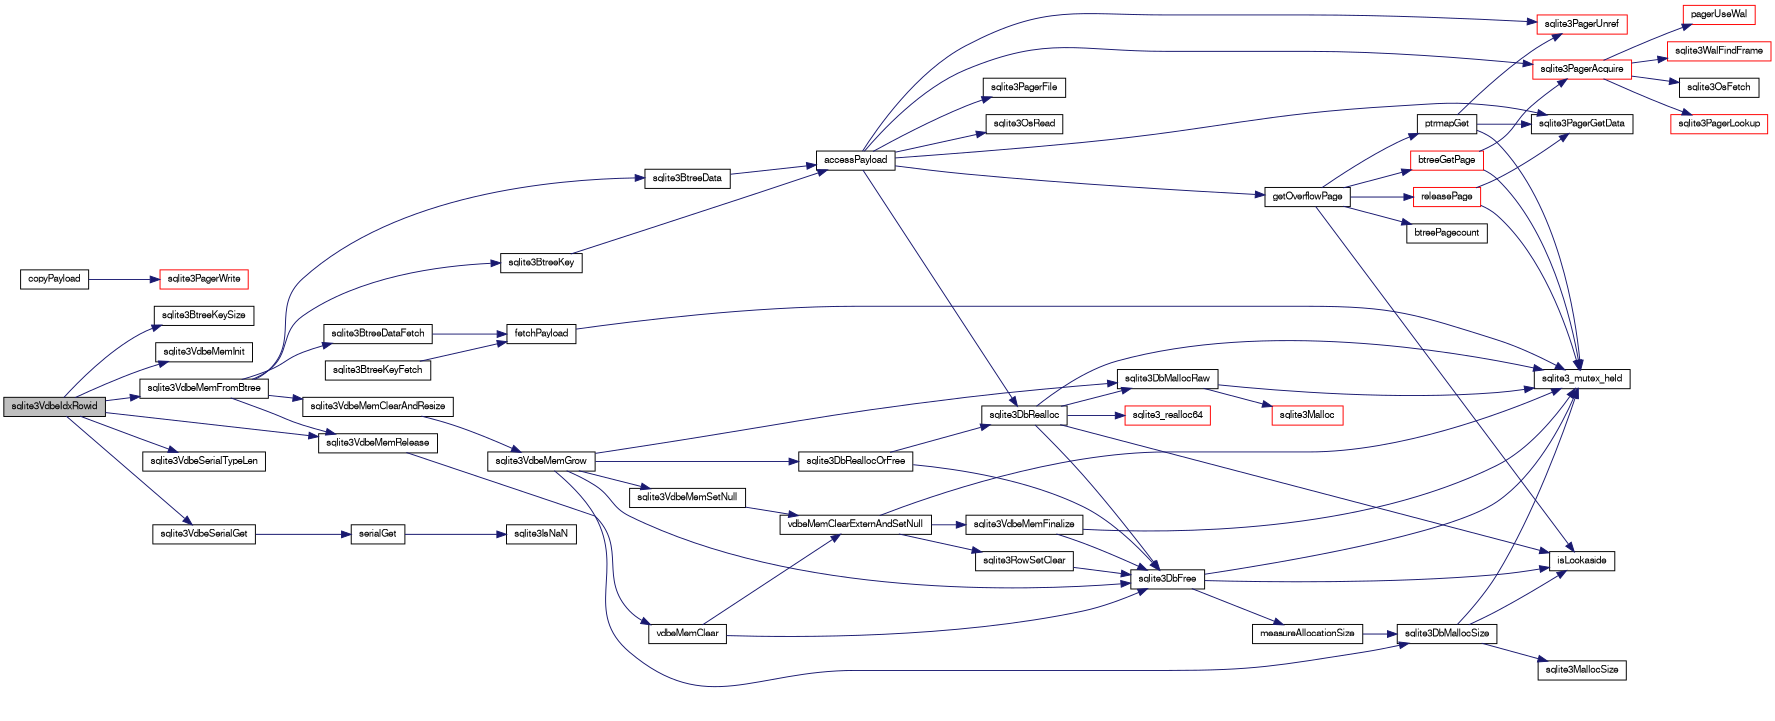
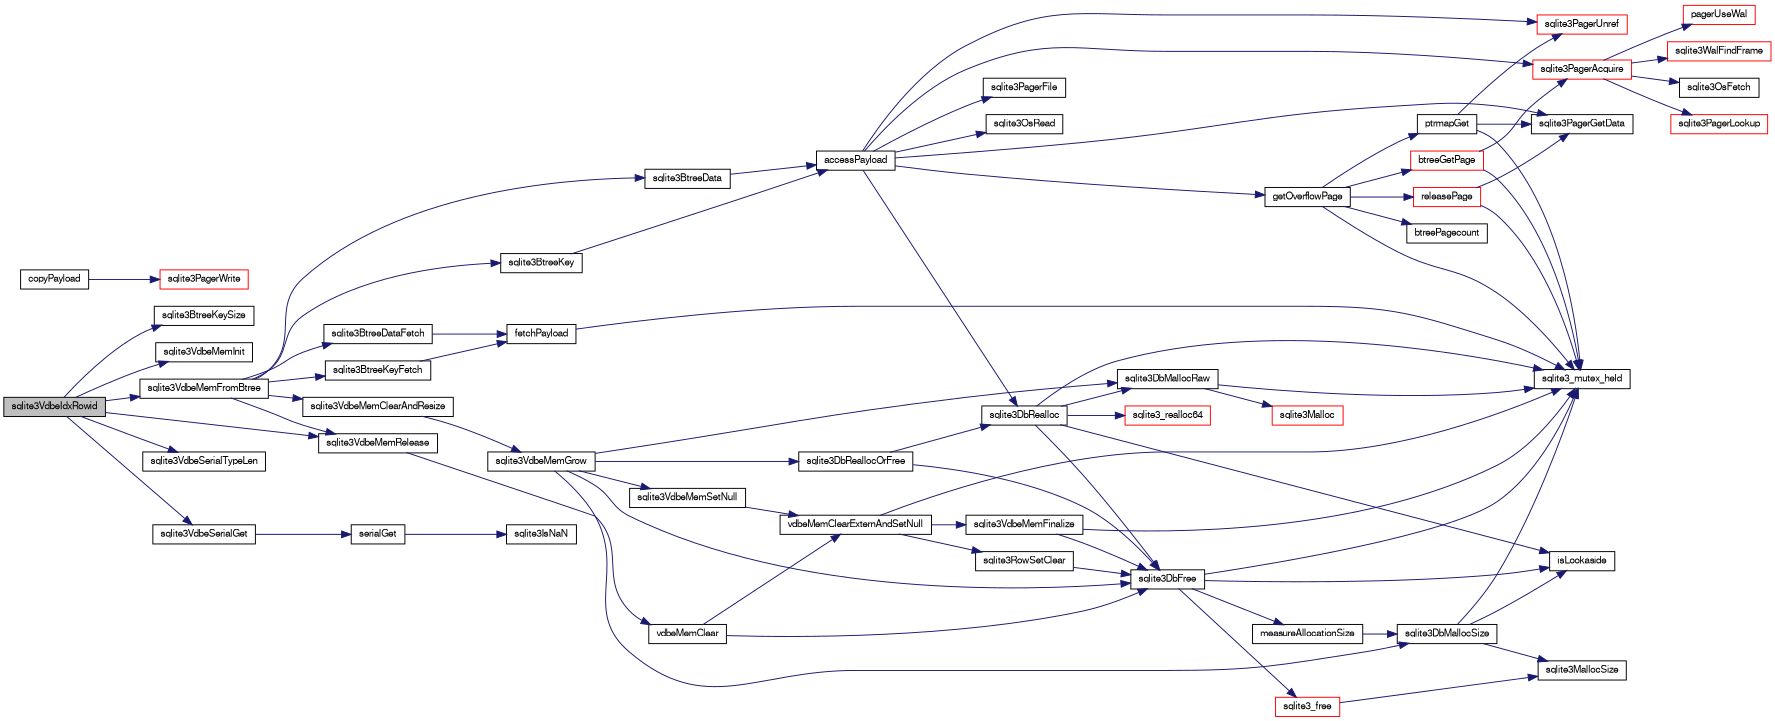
edge "getOverflowPage" -> "isLookaside": now "getOverflowPage" -> "sqlite3_mutex_held"
edge "sqlite3VdbeMemFromBtree" -> "sqlite3BtreeKeyFetch": added
node "sqlite3_free": added
